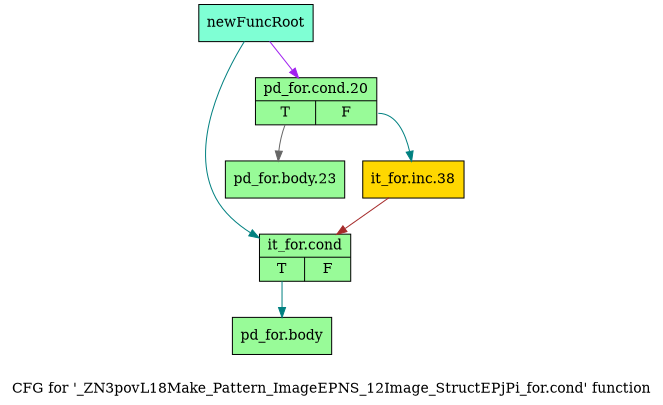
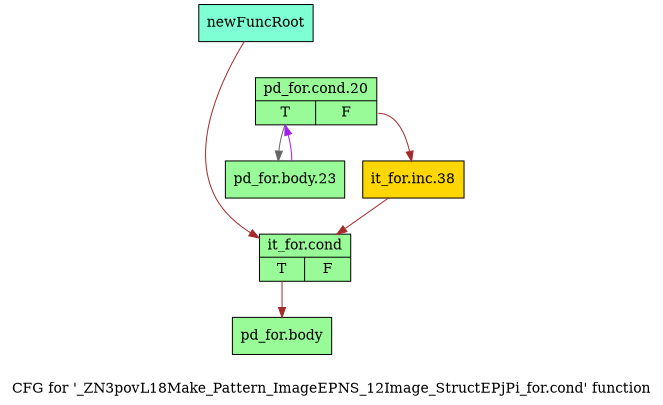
edge "newFuncRoot" -> "pd_for.cond.20": now "pd_for.body.23" -> "pd_for.cond.20"
edge "pd_for.cond.20" -> "it_for.inc.38": color teal -> brown
edge "newFuncRoot" -> "it_for.cond": color teal -> brown
edge "it_for.cond" -> "pd_for.body": color teal -> brown
